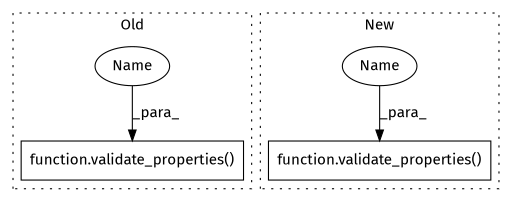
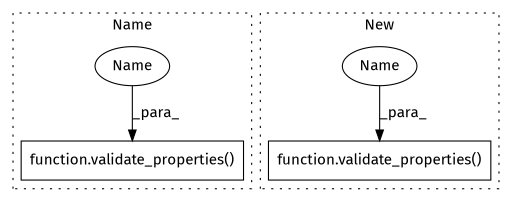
cluster "Old": label "Old" -> "Name"
